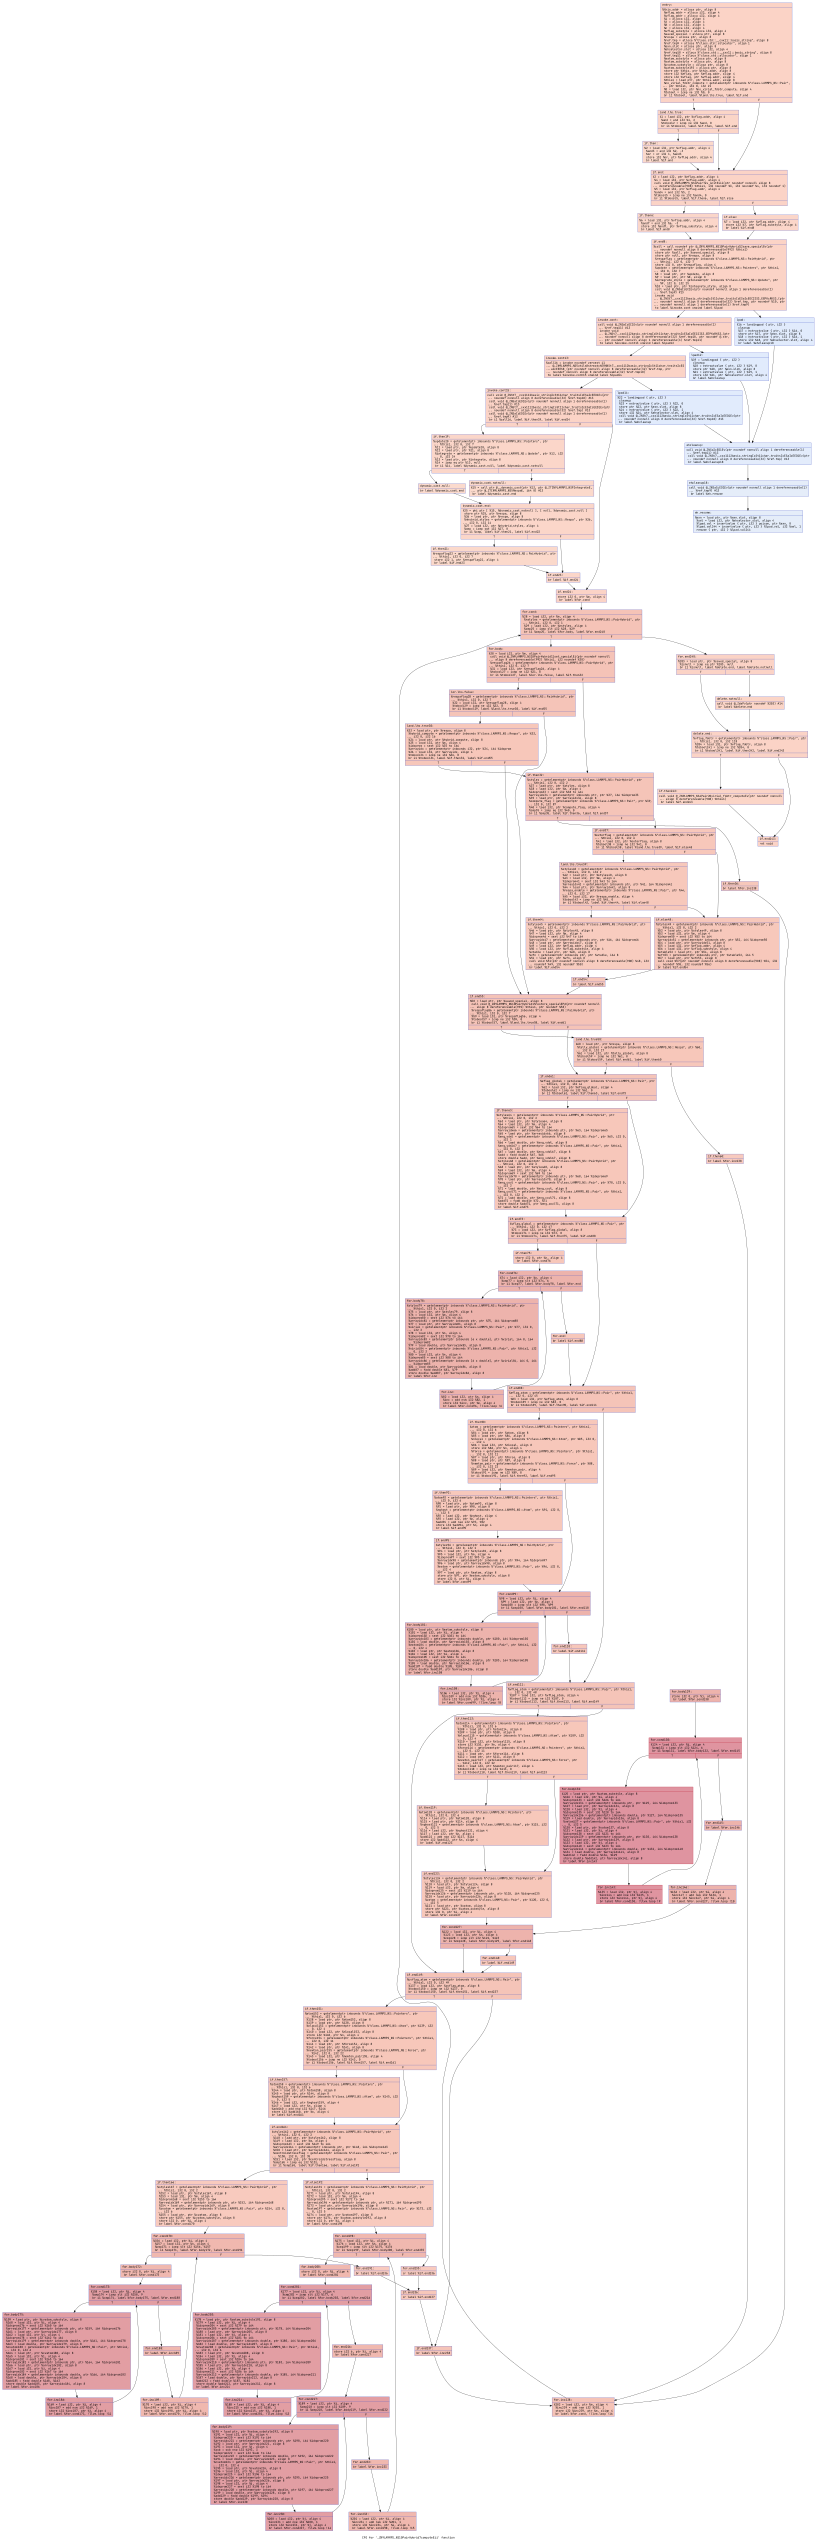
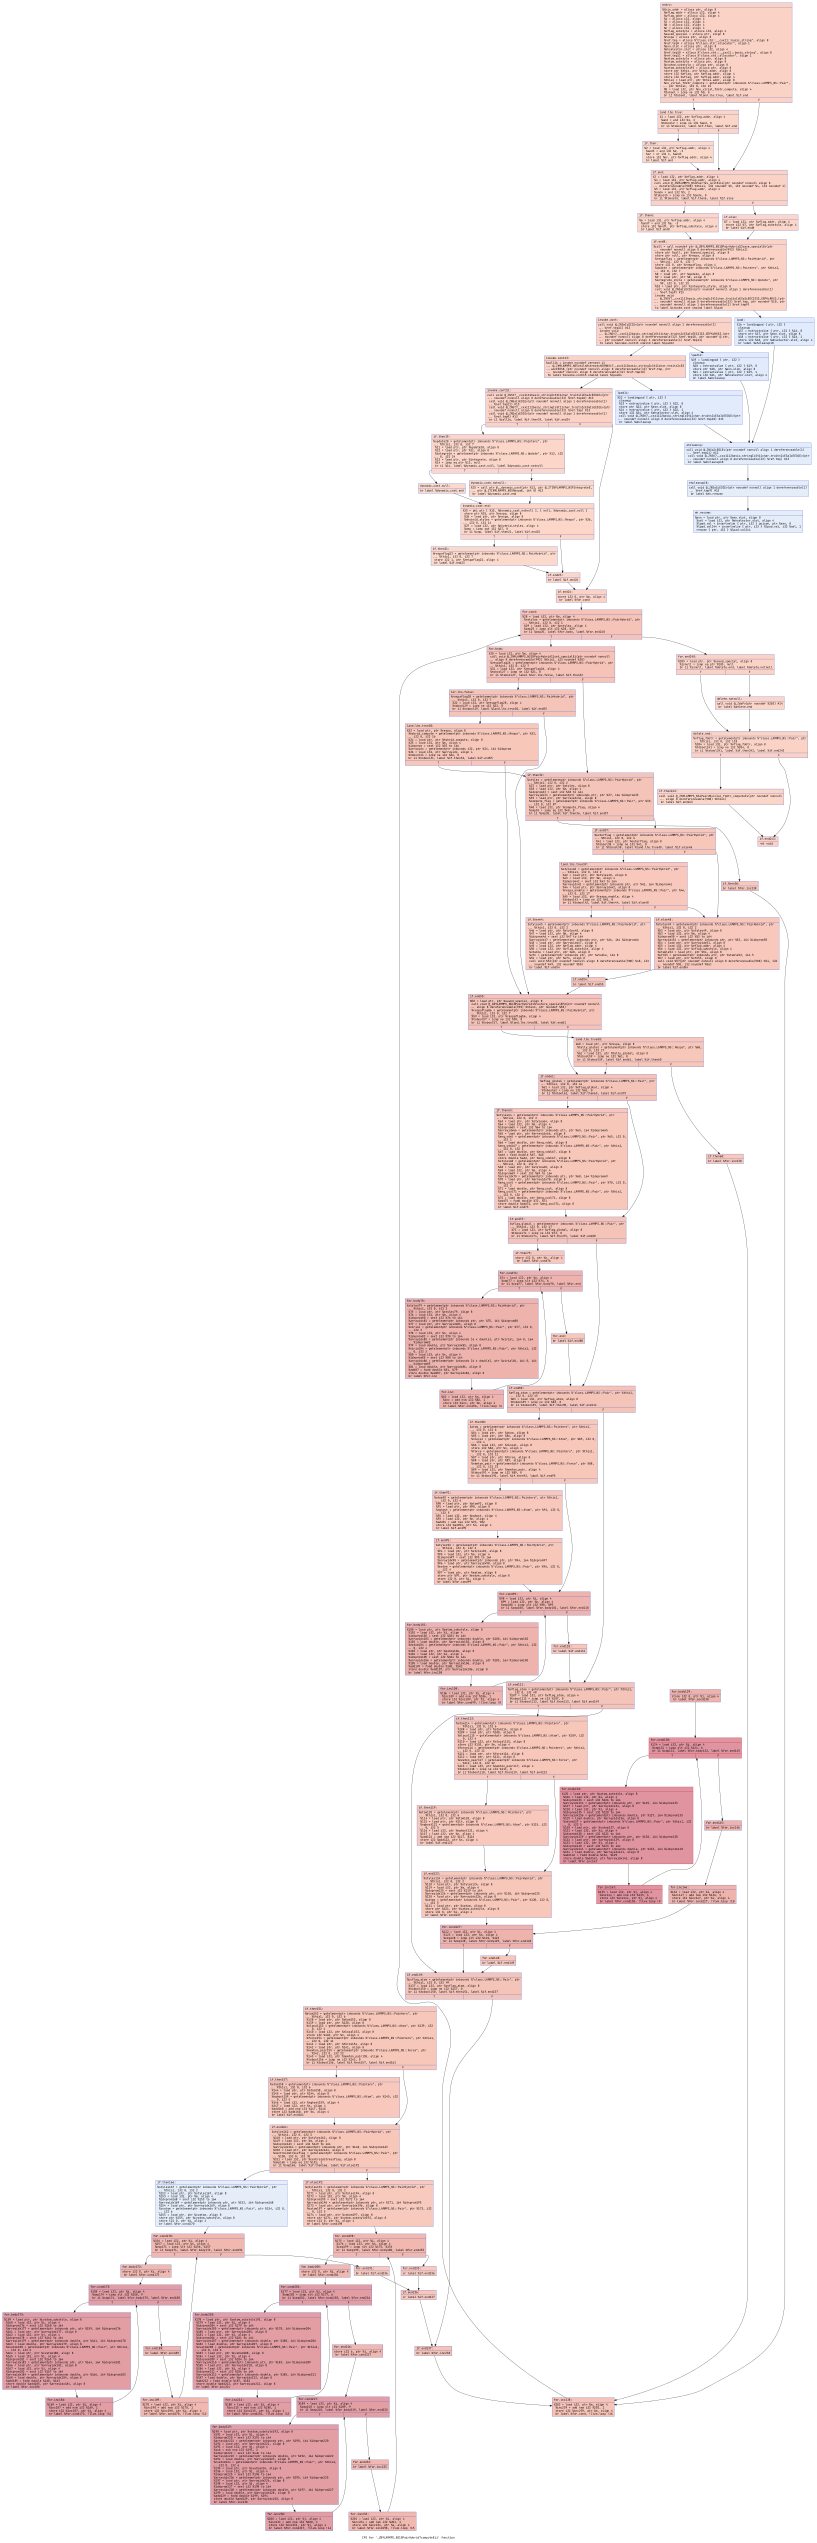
edge "if.end149:" -> "if.then151:": removed
node "if.then166:": fillcolor #ef886b70 -> #c5d6f270
